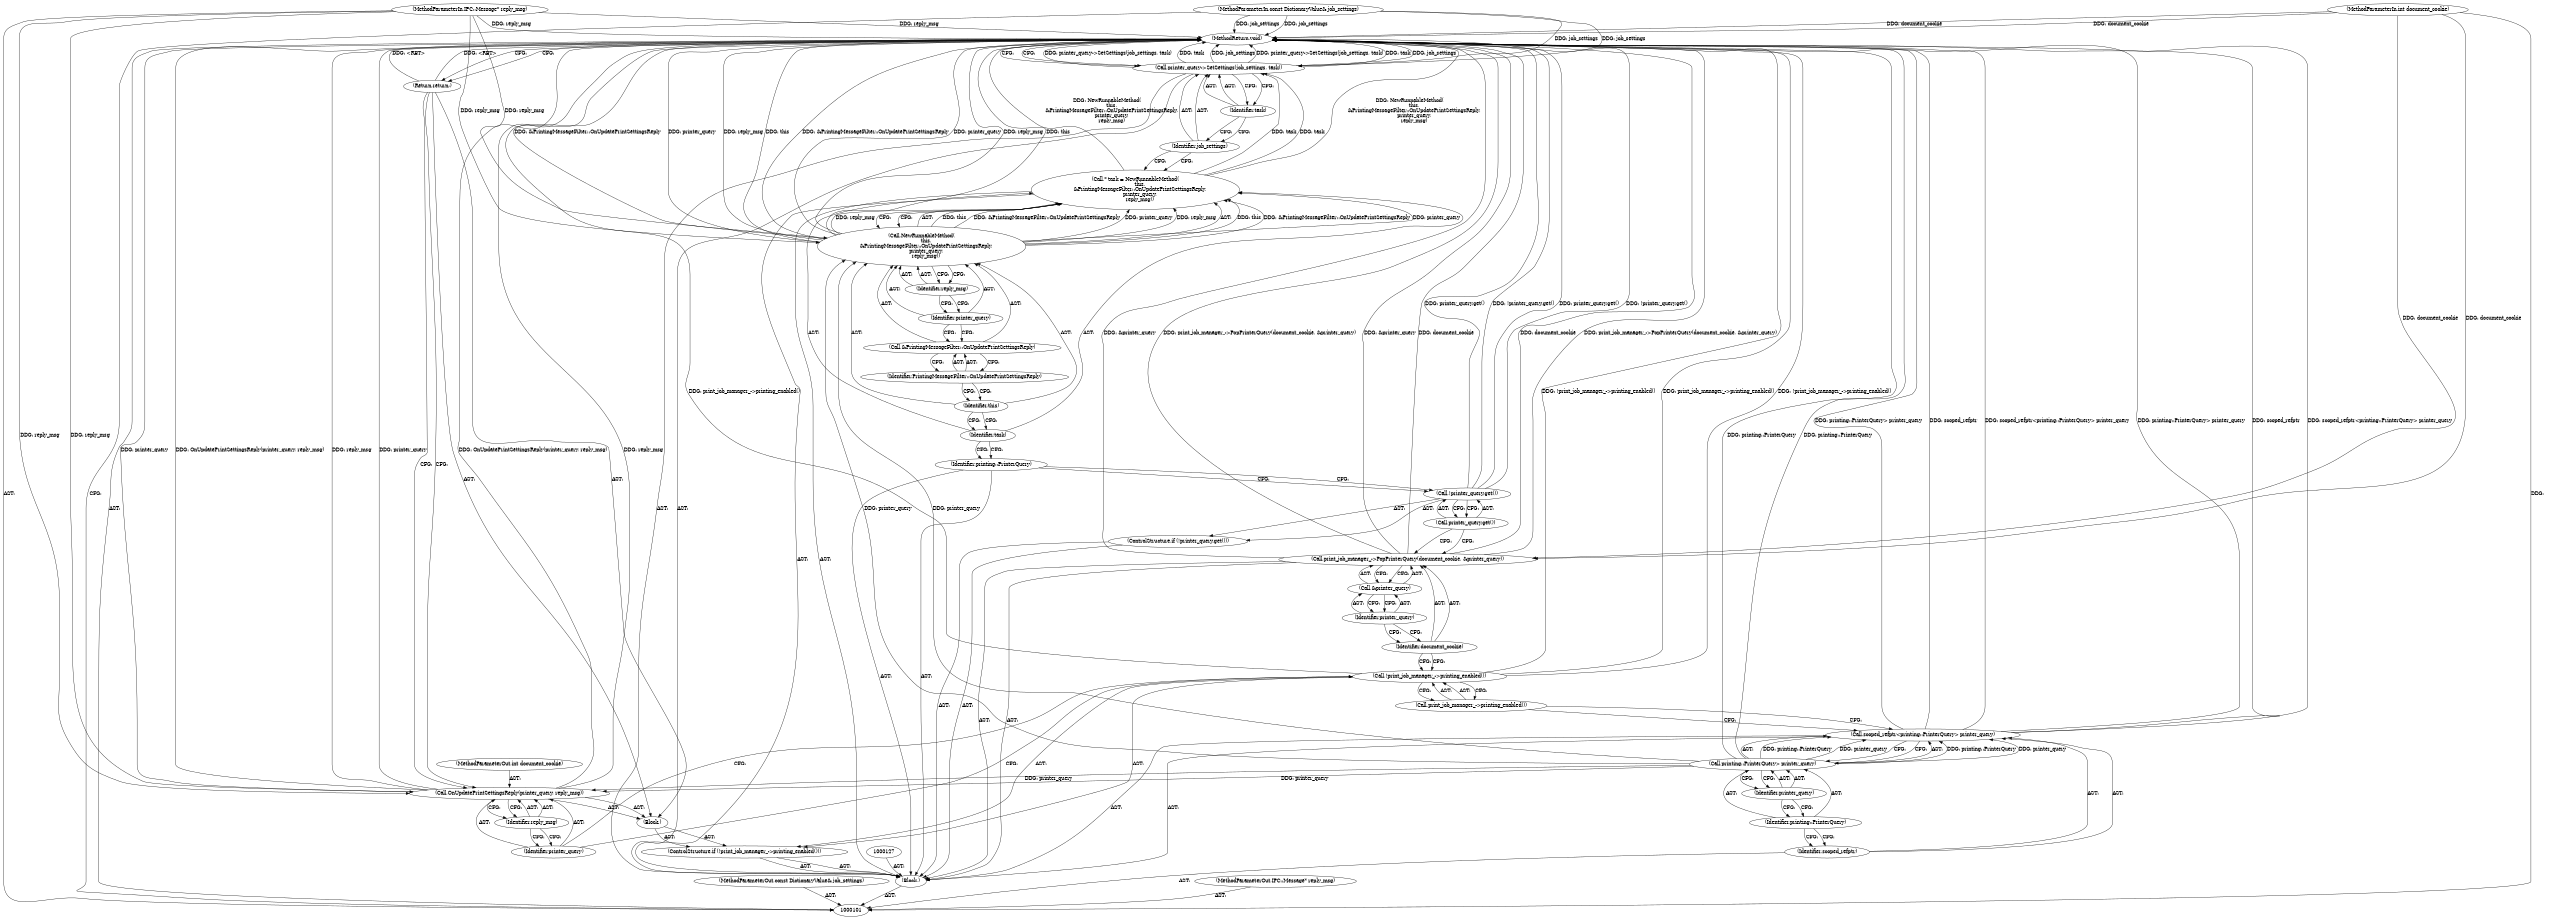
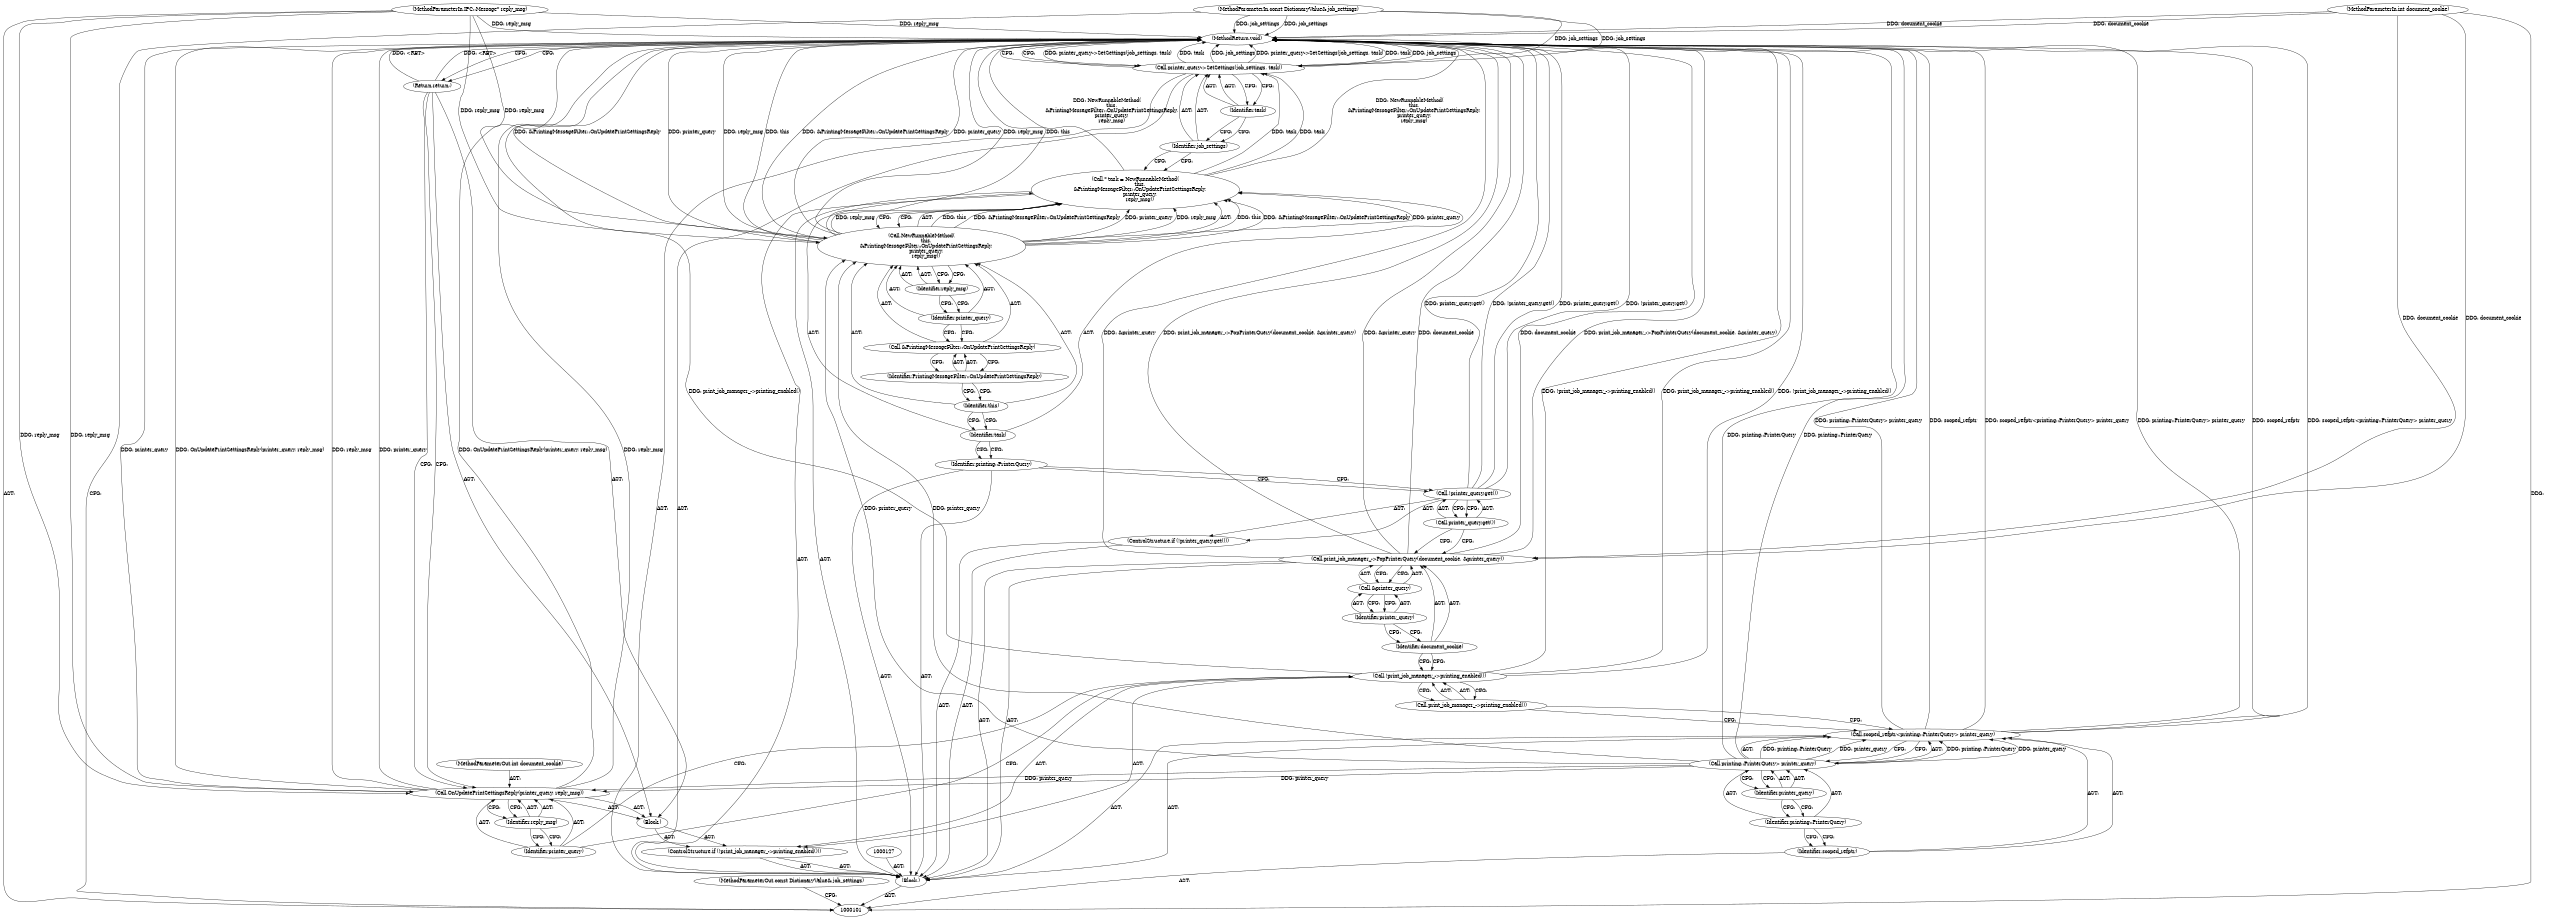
edge "(MethodReturn,void)" -> "1000101": removed, label "AST:"
node "(MethodParameterOut,IPC::Message* reply_msg)": removed
edge "(MethodParameterOut,const DictionaryValue& job_settings)" -> "1000101": label "AST: " -> "CFG: "
